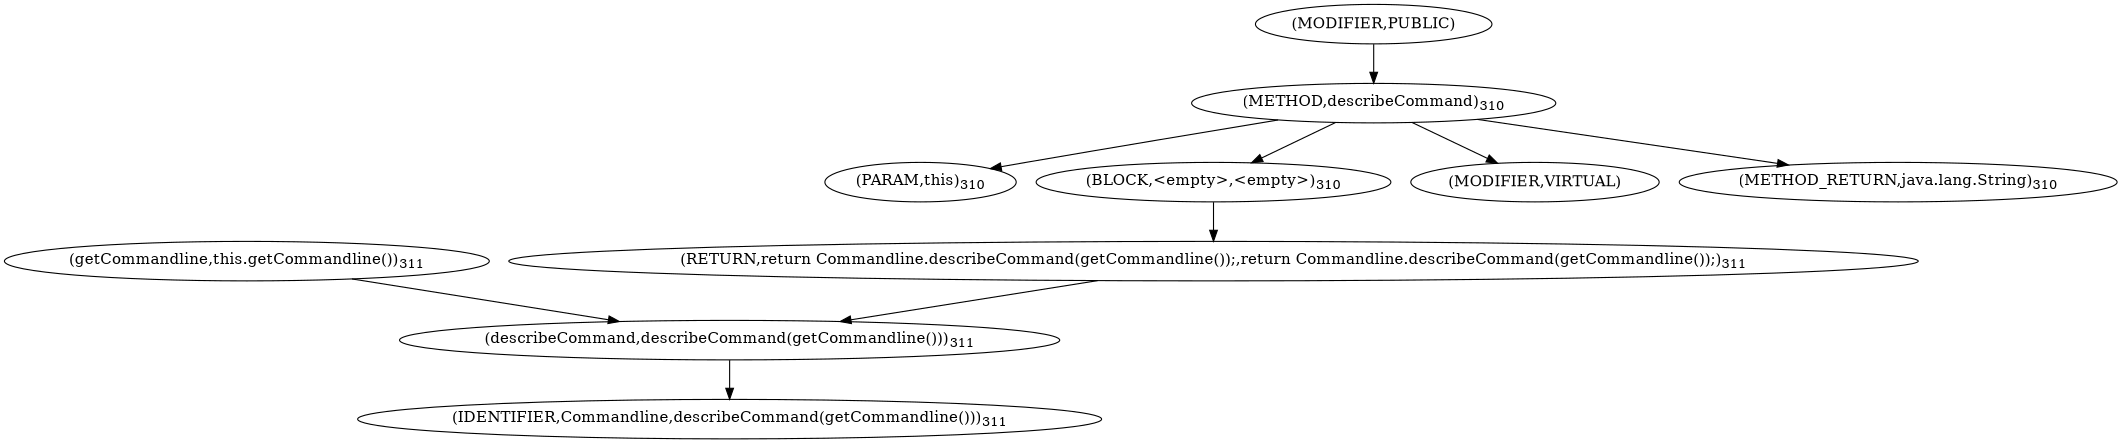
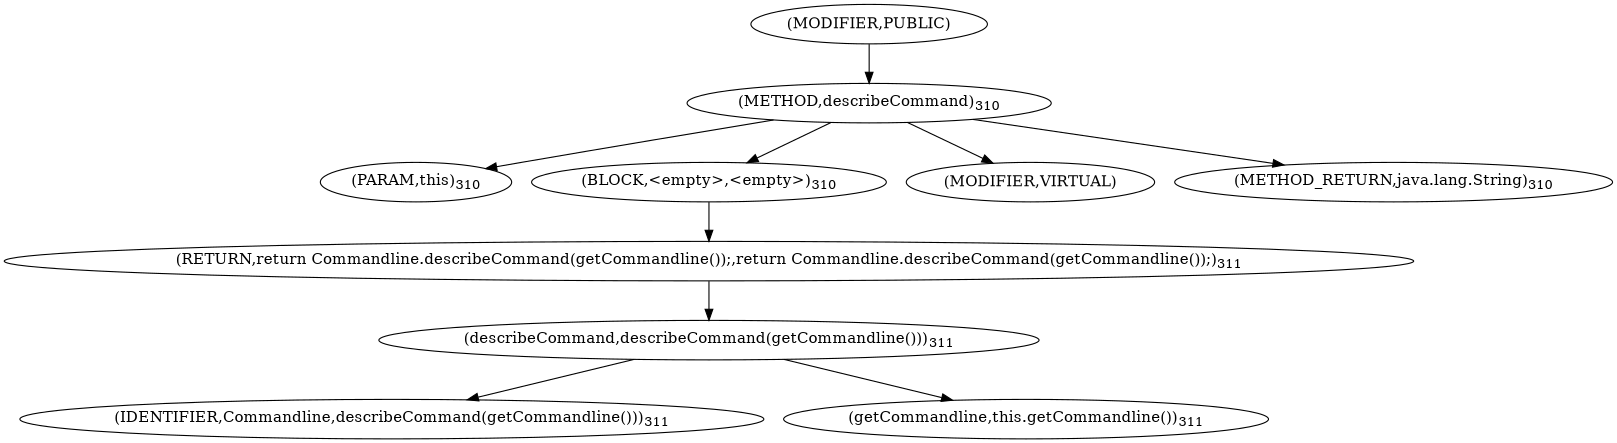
edge "(getCommandline,this.getCommandline())" -> "(describeCommand,describeCommand(getCommandline()))": reversed
